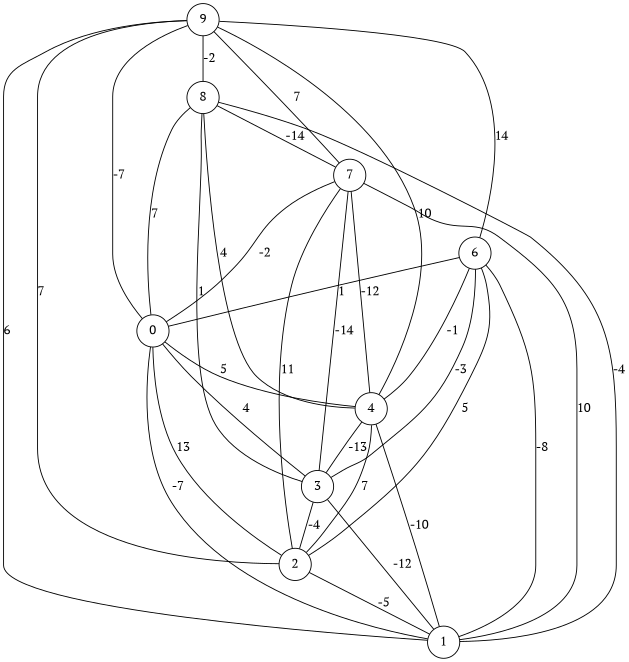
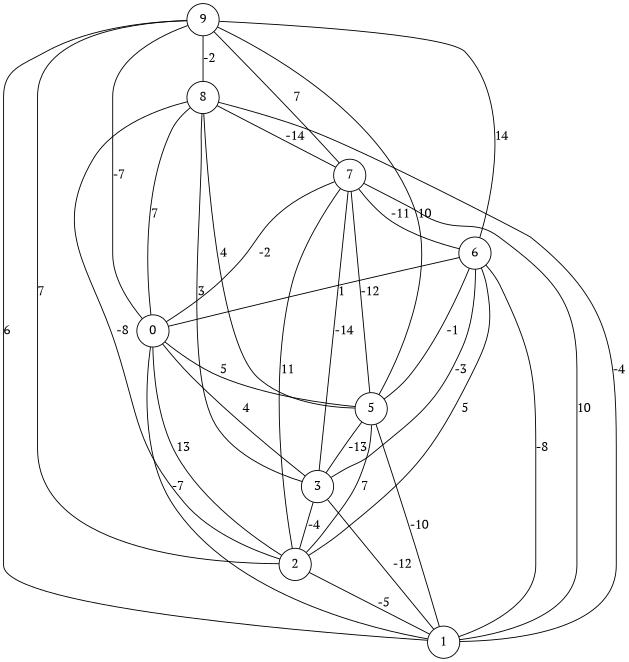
edge "7" -- "6": added, label "-11"
edge "8" -- "3": label "1" -> "3"
edge "8" -- "2": added, label "-8"
node "4": label "4" -> "5"
